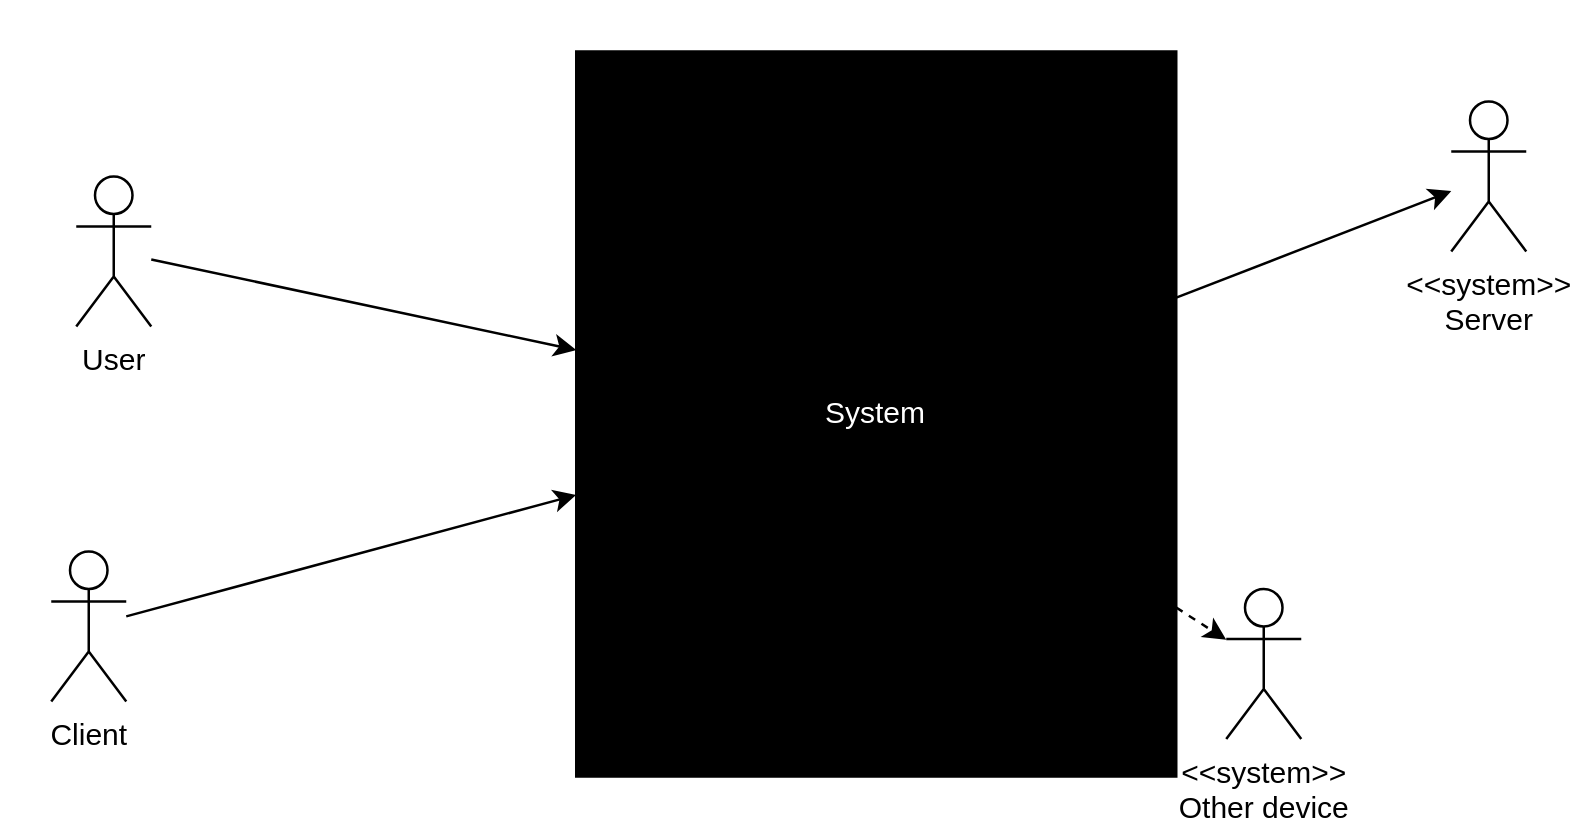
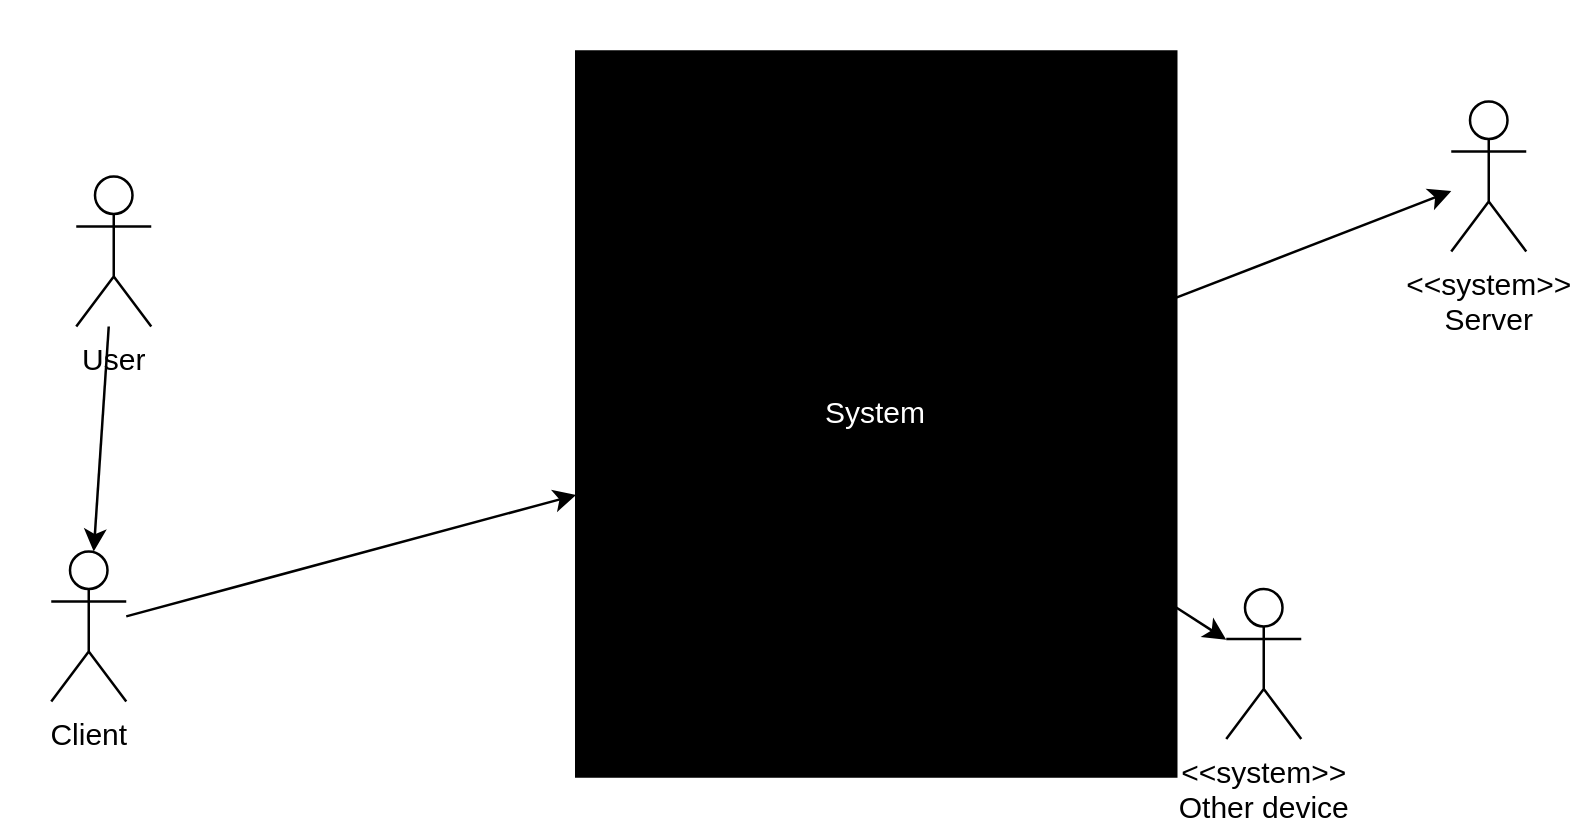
edge "User" -> "System": now "User" -> "Client"
edge "System" -> "<<system>> Other device": style dashed -> solid
